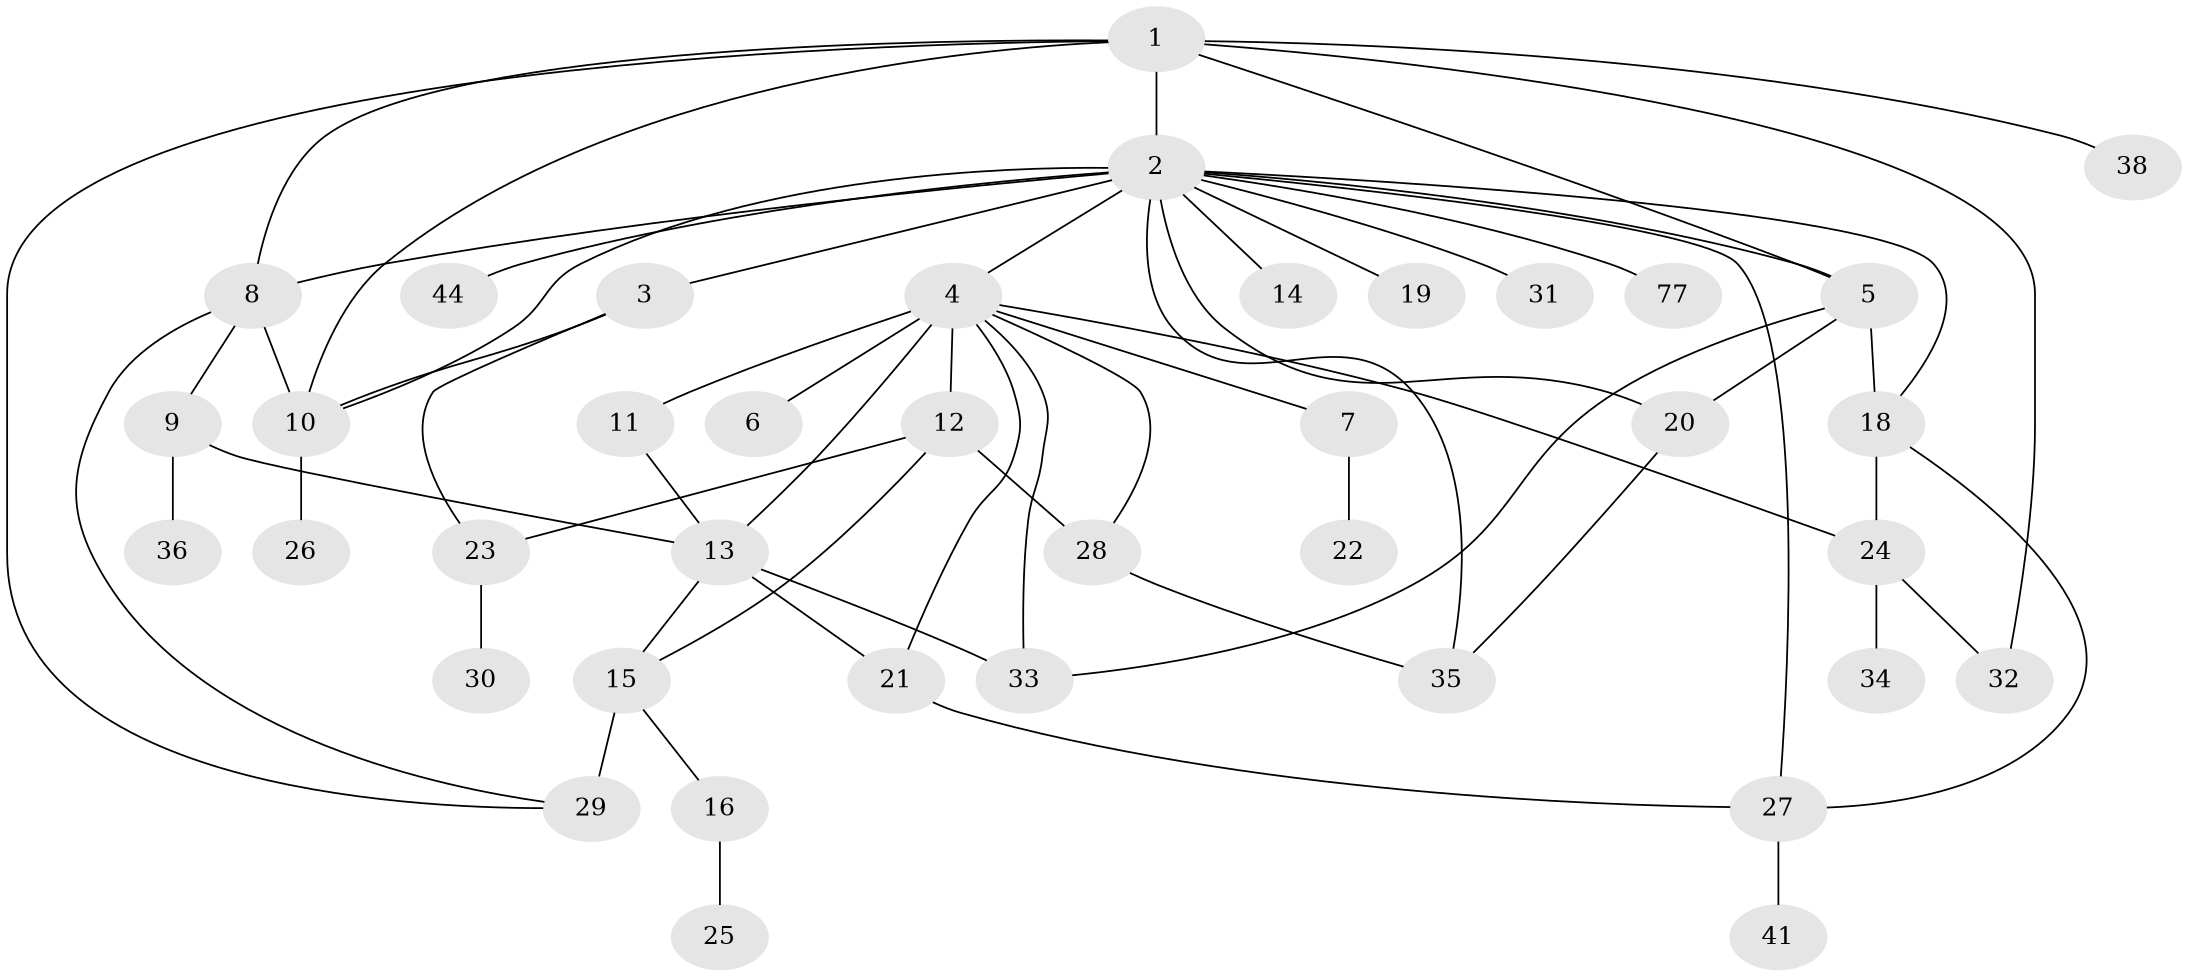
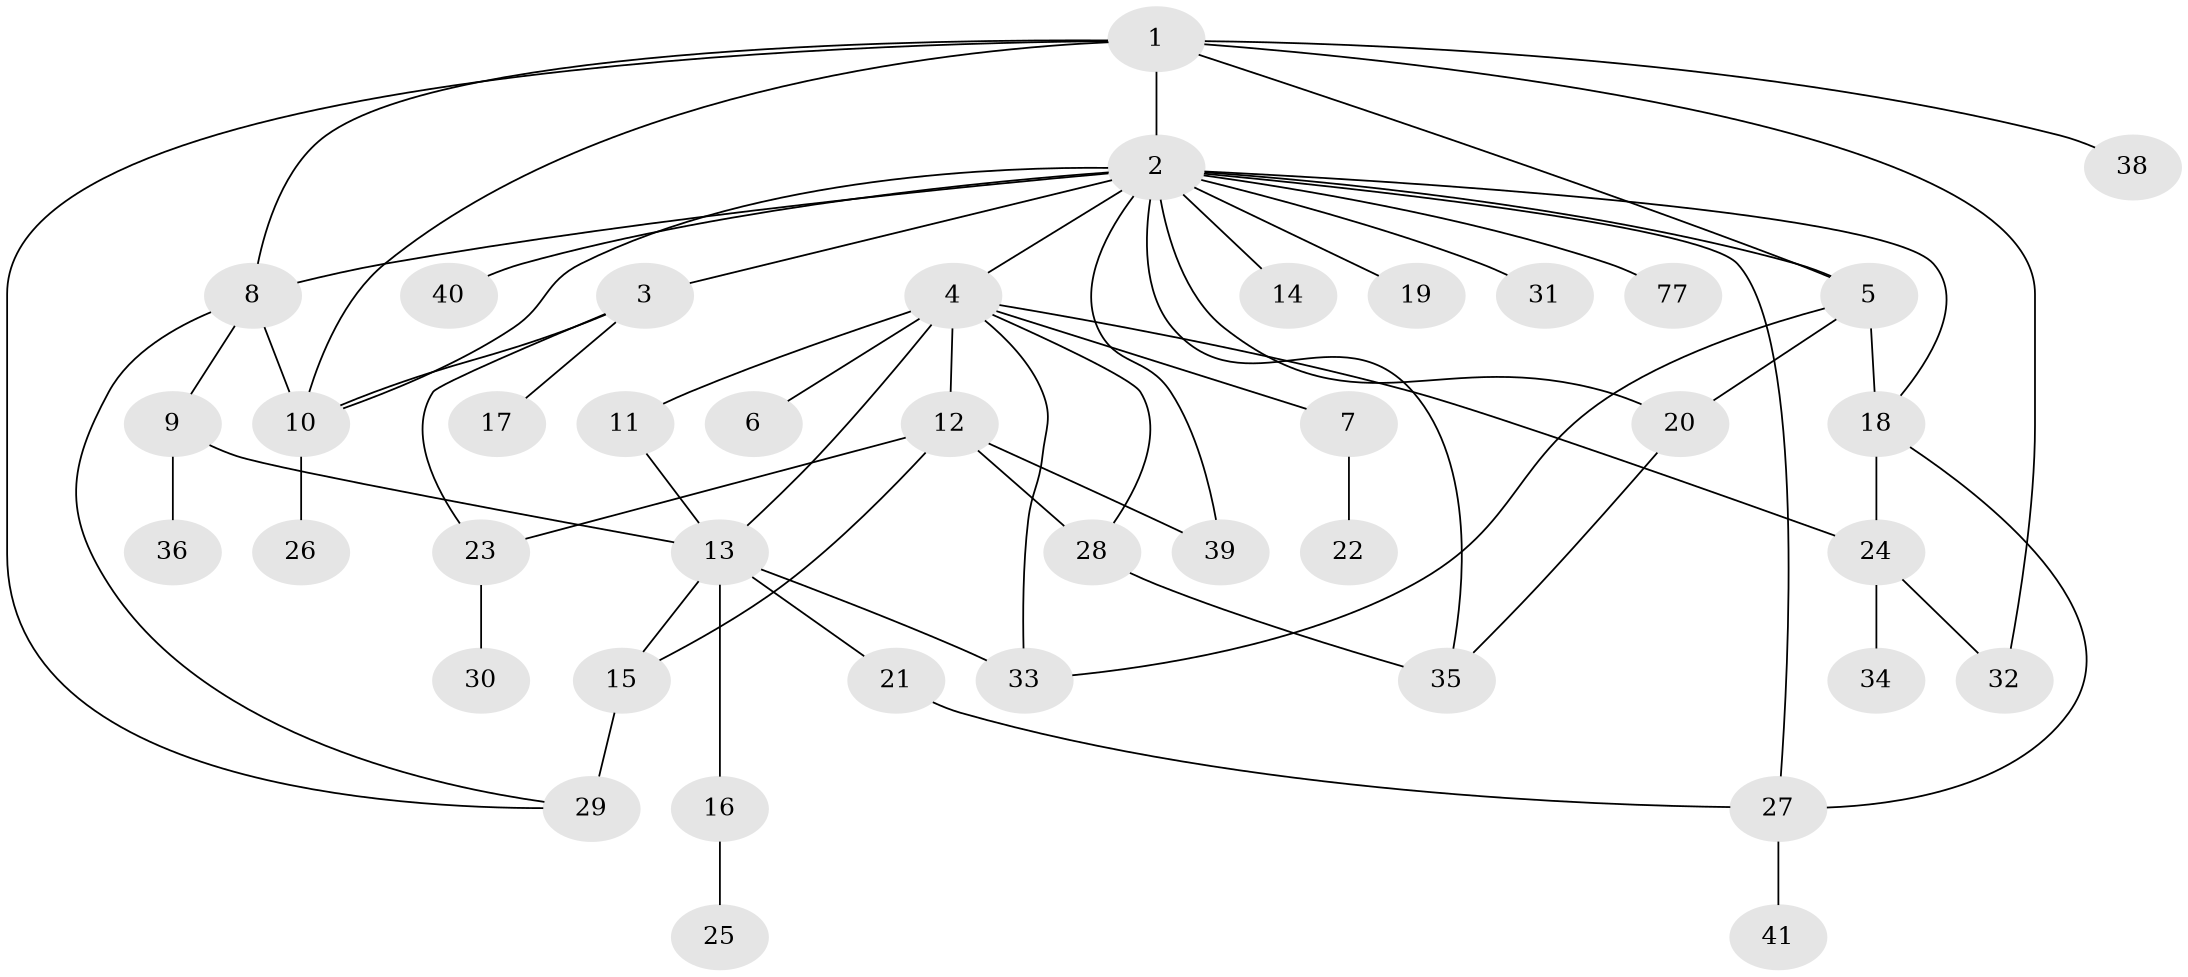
node "44": label "44" -> "40"
node "17": added
edge "4" -- "21": removed
node "39": added
edge "15" -- "16": now "13" -- "16"
